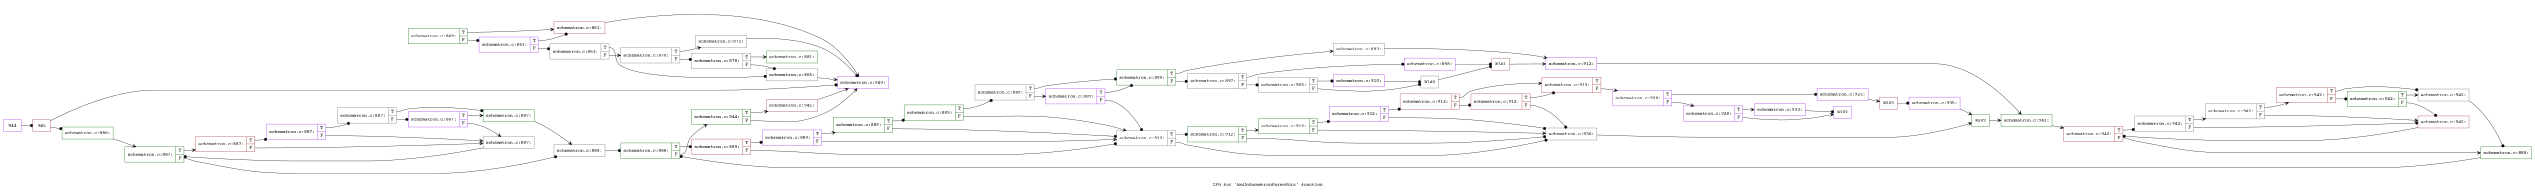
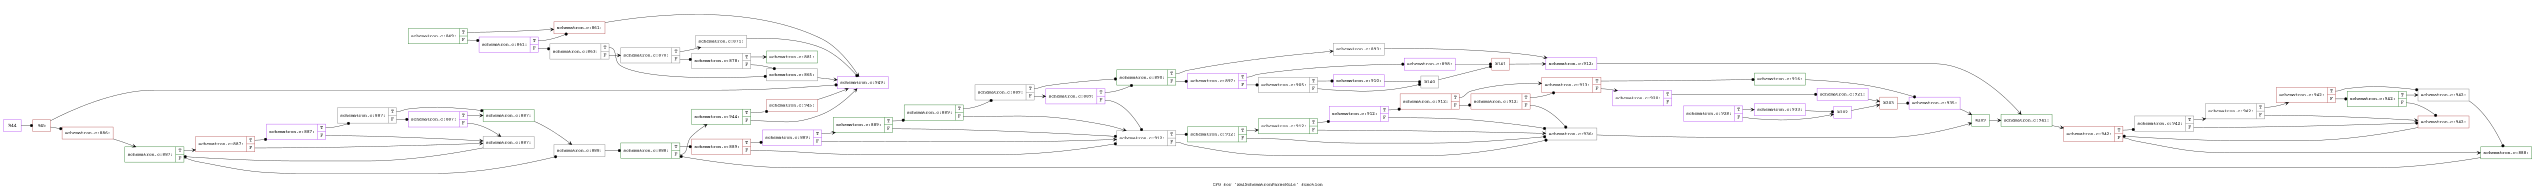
node "schematron.c:916:": added
node "schematron.c:897:": color gray40 -> purple
edge "schematron.c:920:" -> "schematron.c:928:": removed
edge "%202" -> "%203": added
edge "schematron.c:944:" -> "schematron.c:945:": arrowhead vee -> dot
node "schematron.c:886:": color darkgreen -> brown
